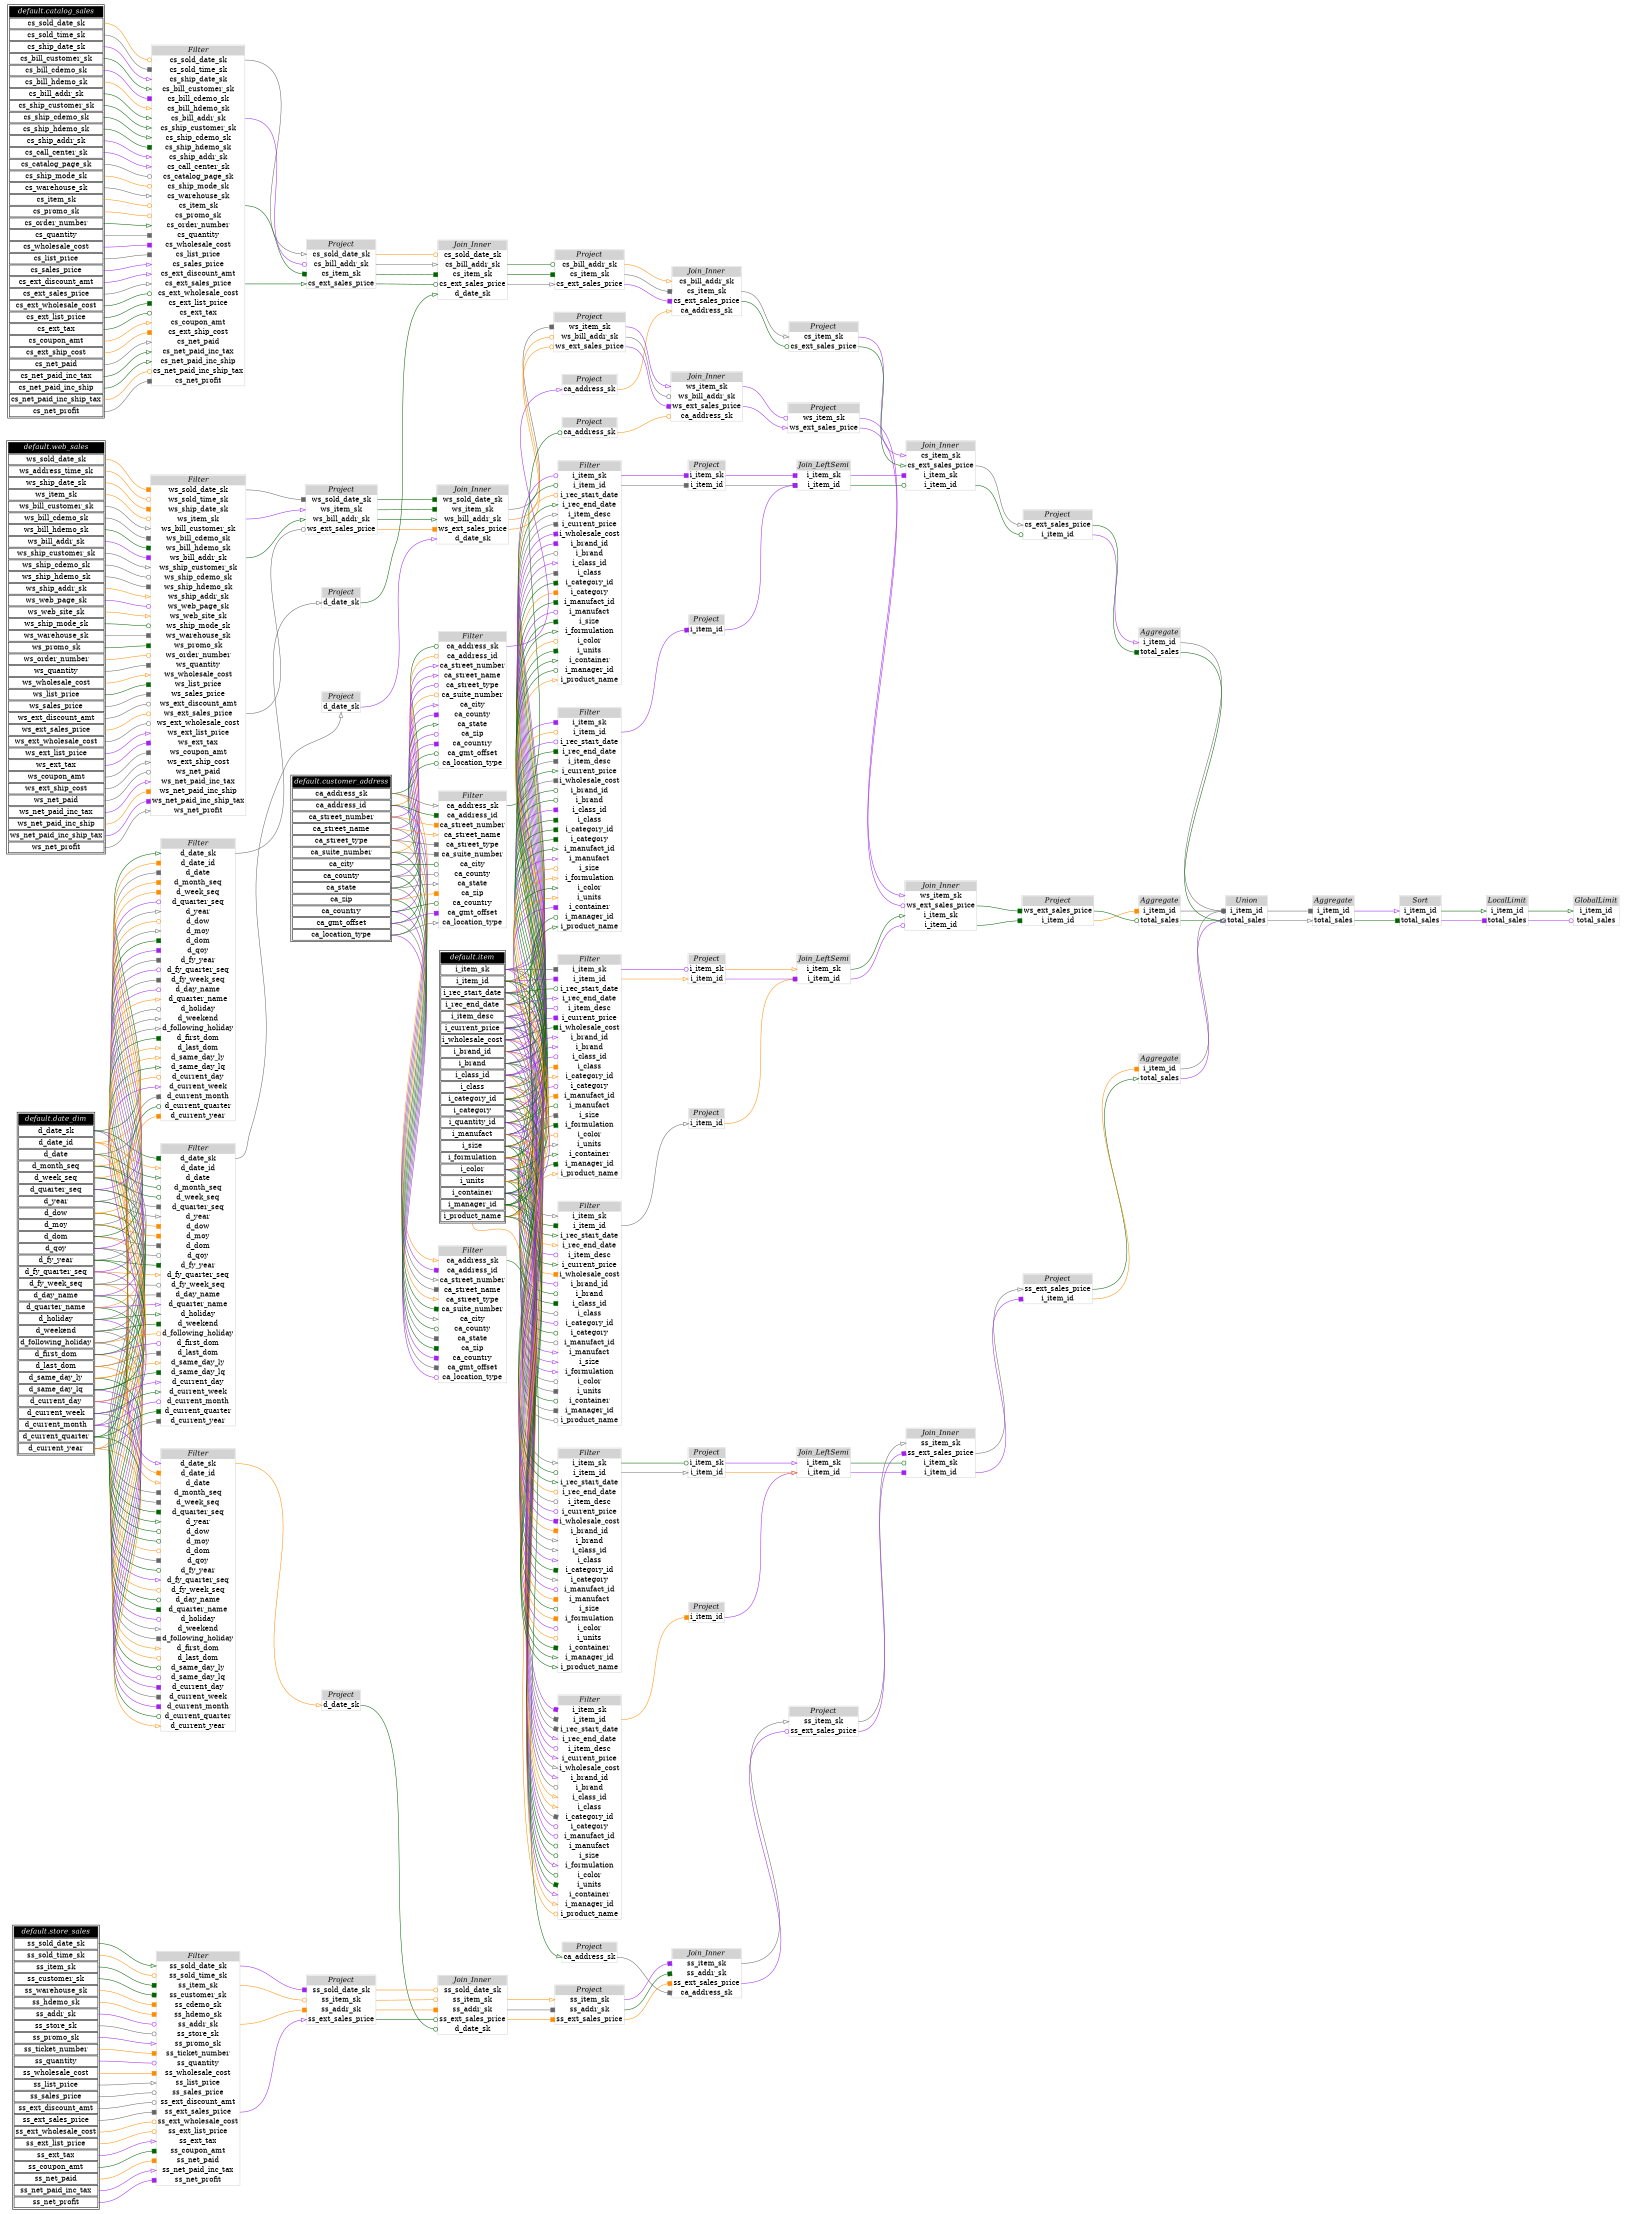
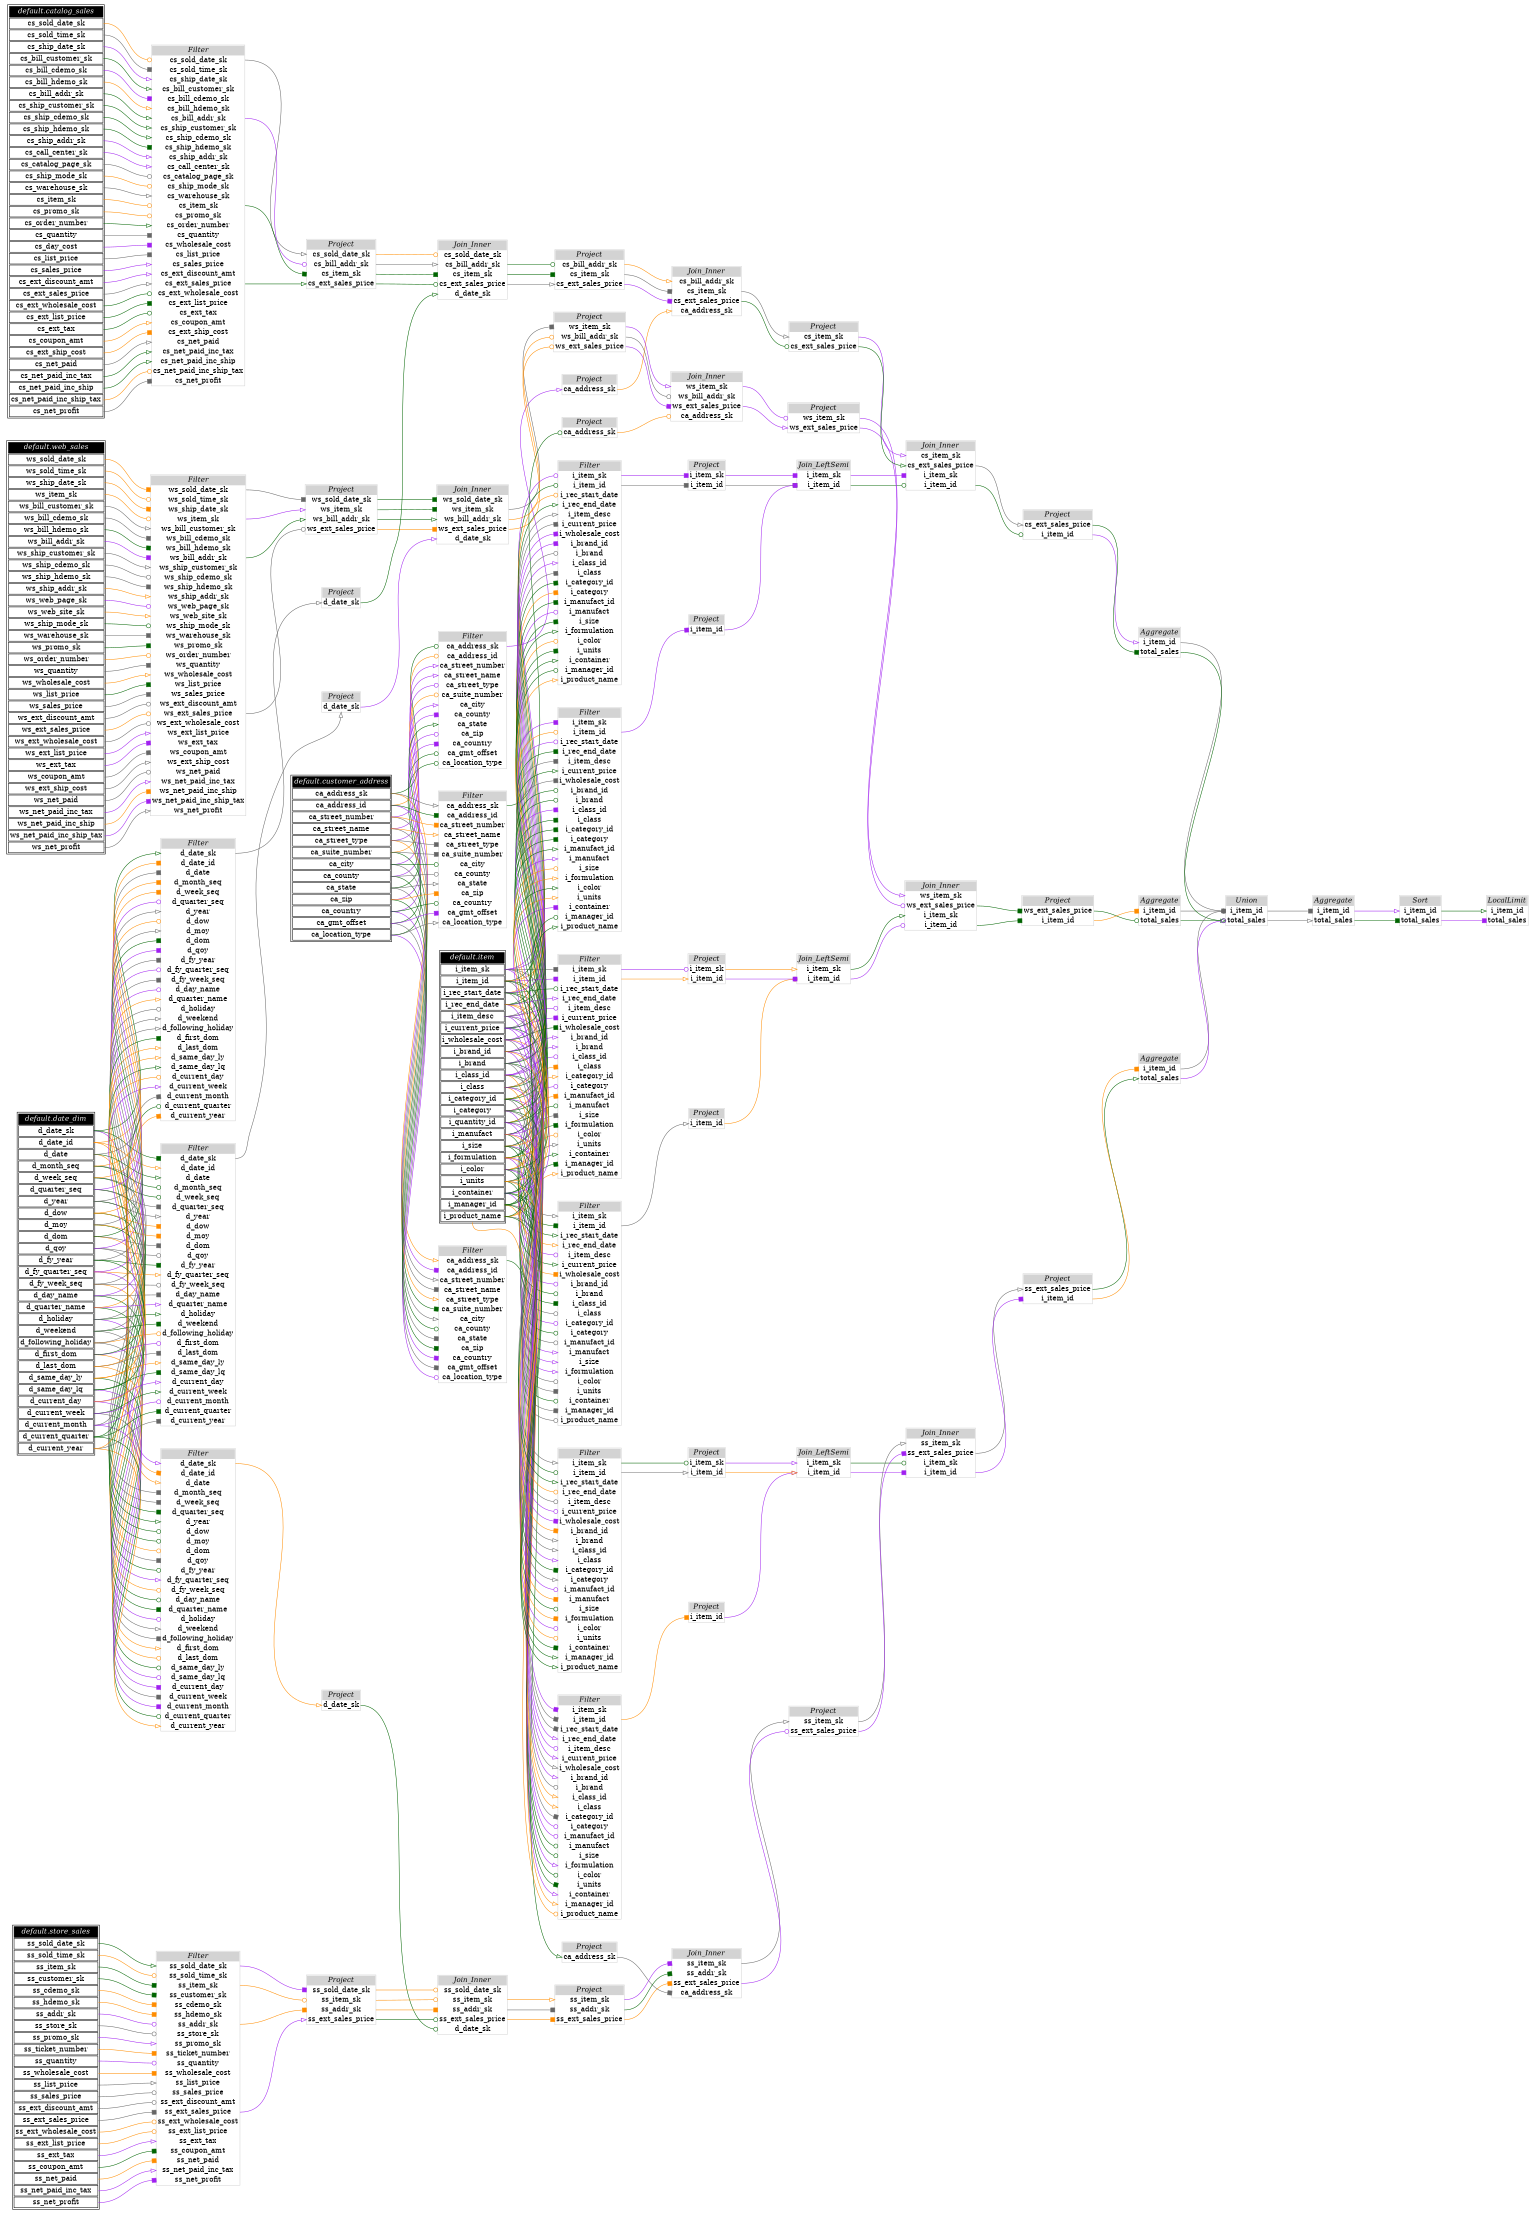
node "default.catalog_sales": text "cs_wholesale_cost" -> "cs_day_cost"
node "default.web_sales": text "ws_address_time_sk" -> "ws_sold_time_sk"
node "GlobalLimit": removed
node "default.store_sales": text "ss_warehouse_sk" -> "ss_cdemo_sk"
